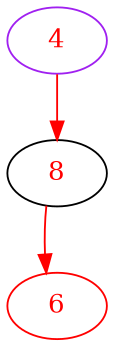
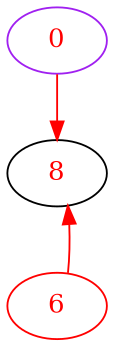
node "4": label "4" -> "0"
edge "8" -> "6": reversed
